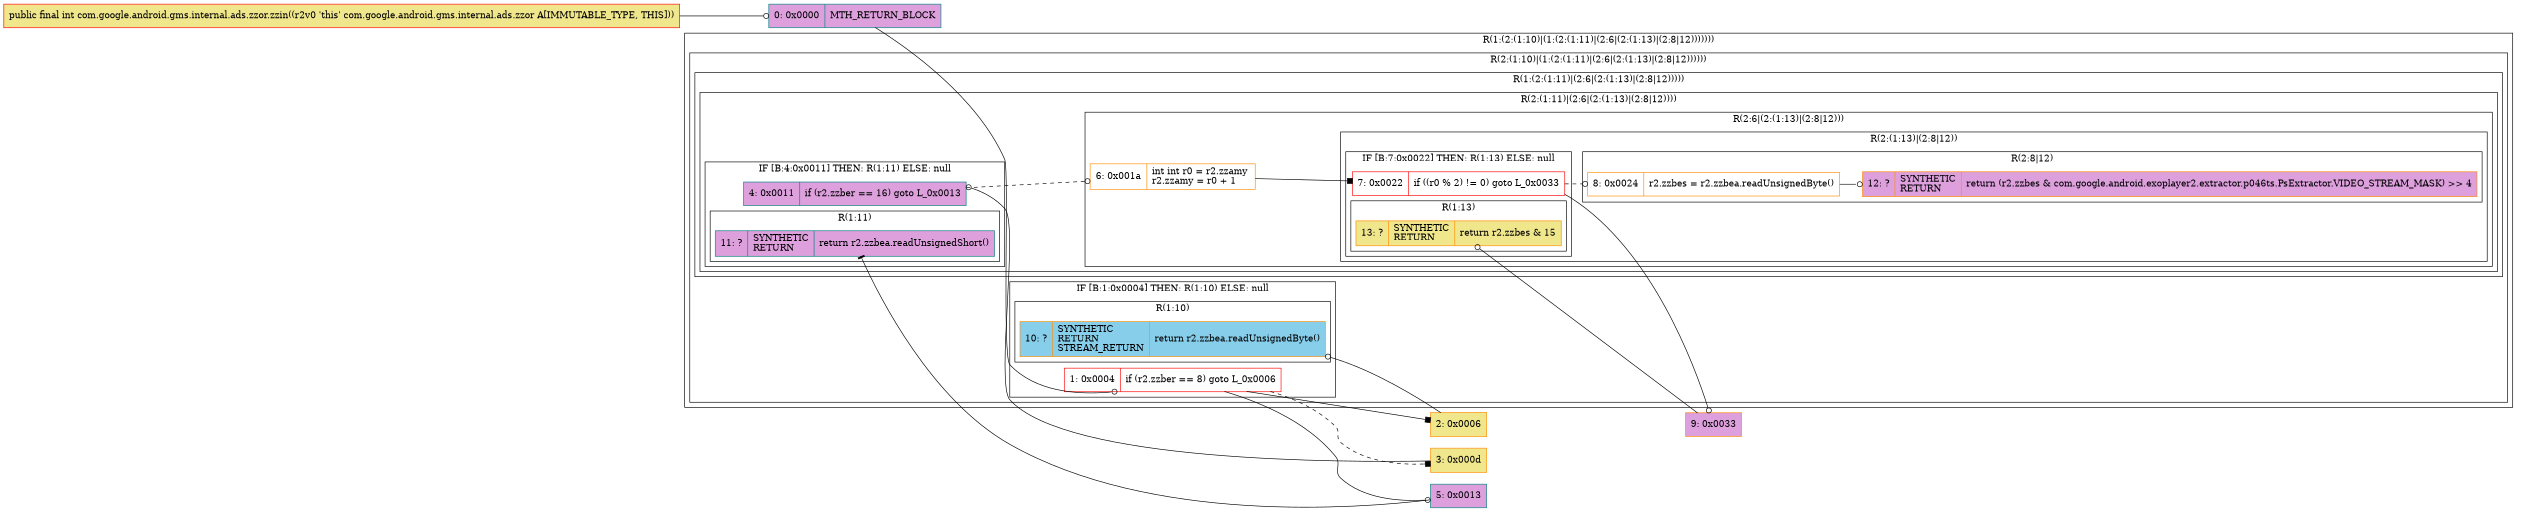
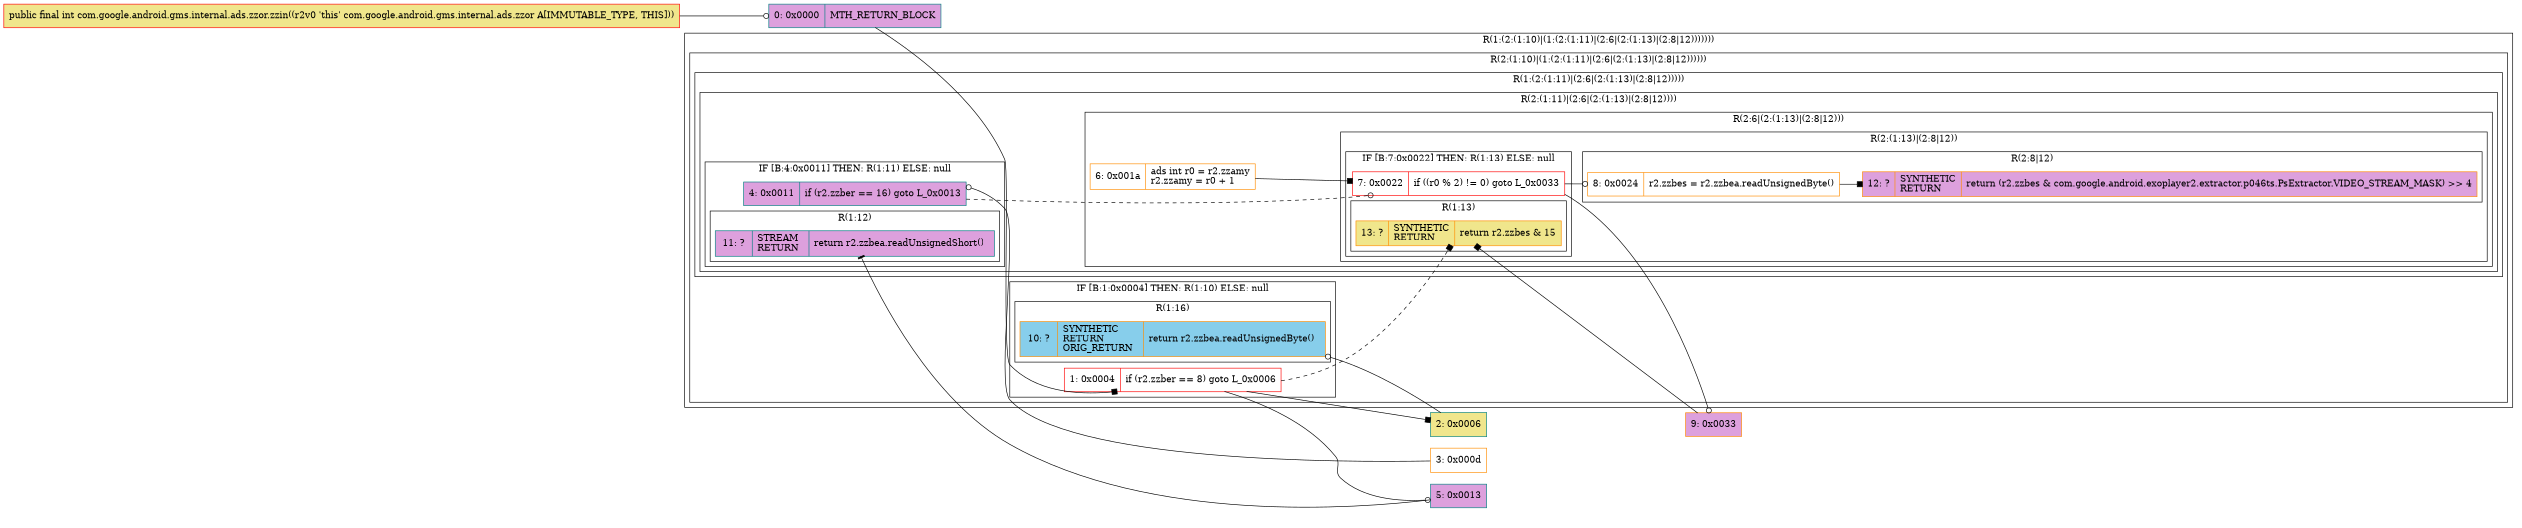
edge "0: 0x0000" -> "1: 0x0004": arrowhead odot -> box
node "6: 0x001a": text "int int r0 = r2.zzamy" -> "ads int r0 = r2.zzamy"
edge "7: 0x0022" -> "8: 0x0024": style dashed -> solid
edge "8: 0x0024" -> "12: ?": arrowhead odot -> box
edge "4: 0x0011" -> "6: 0x001a": now "4: 0x0011" -> "7: 0x0022"
cluster "R(1:11)": label "R(1:11)" -> "R(1:12)"
node "11: ?": text "SYNTHETIC" -> "STREAM"
cluster "R(1:10)": label "R(1:10)" -> "R(1:16)"
edge "9: 0x0033" -> "13: ?": arrowhead odot -> box
node "10: ?": text "STREAM_RETURN" -> "ORIG_RETURN"
node "2: 0x0006": color darkorange -> teal
edge "1: 0x0004" -> "3: 0x000d": now "1: 0x0004" -> "13: ?"
node "3: 0x000d": fillcolor khaki -> white
